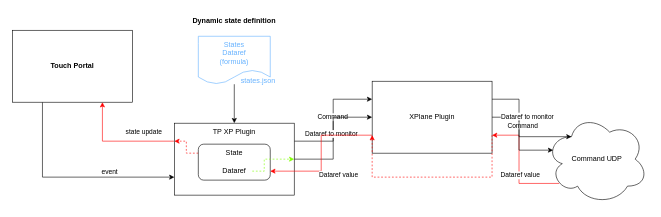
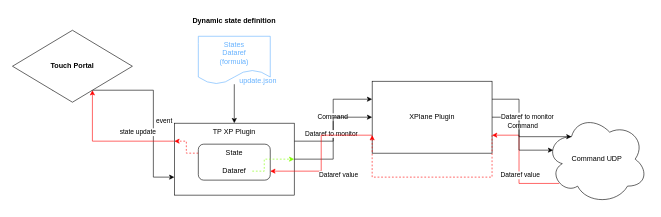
node "Touch Portal": shape rectangle -> diamond
node "states.json": label "states.json" -> "update.json"
